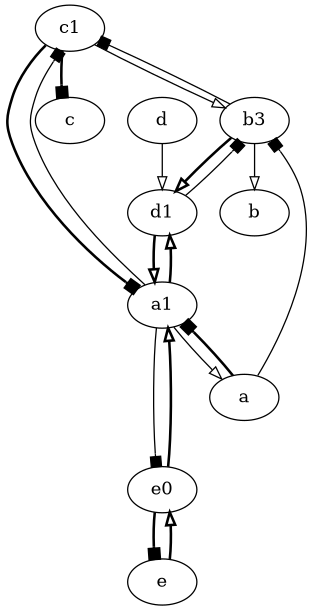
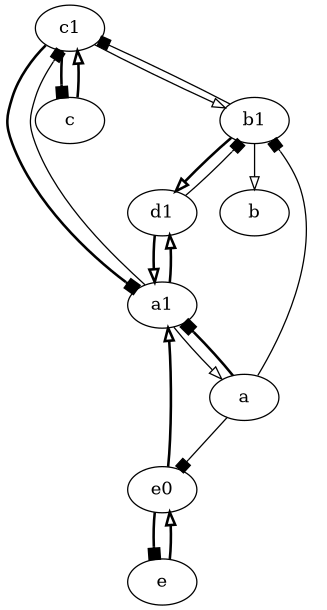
edge "c" -> "c1": added
node "d": removed
node "b3": label "b3" -> "b1"
edge "a1" -> "e0": now "a" -> "e0"
